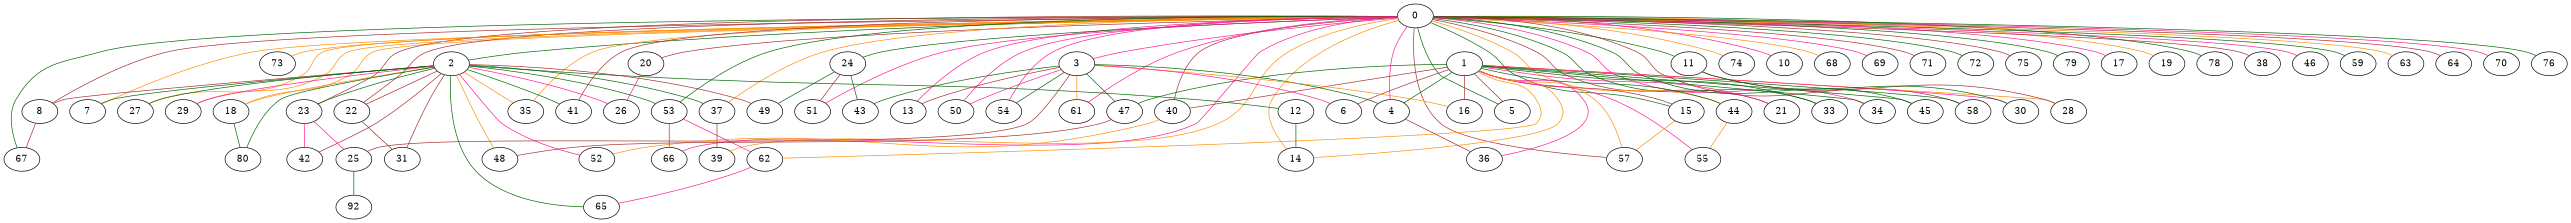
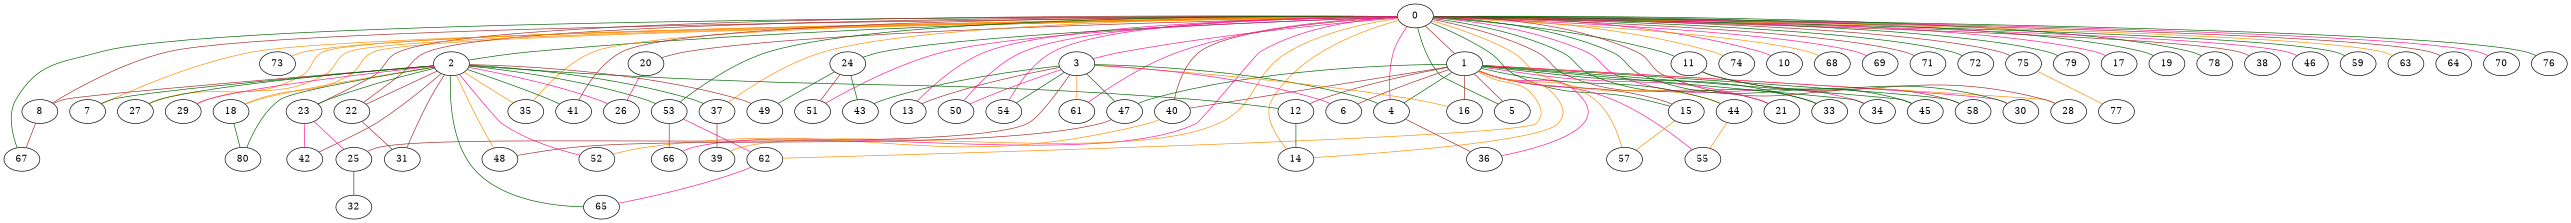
edge "0" -- "19": color darkorange -> darkgreen
edge "1" -- "12": added
node "77": added
edge "0" -- "57": now "0" -- "1"
node "92": label "92" -> "32"
